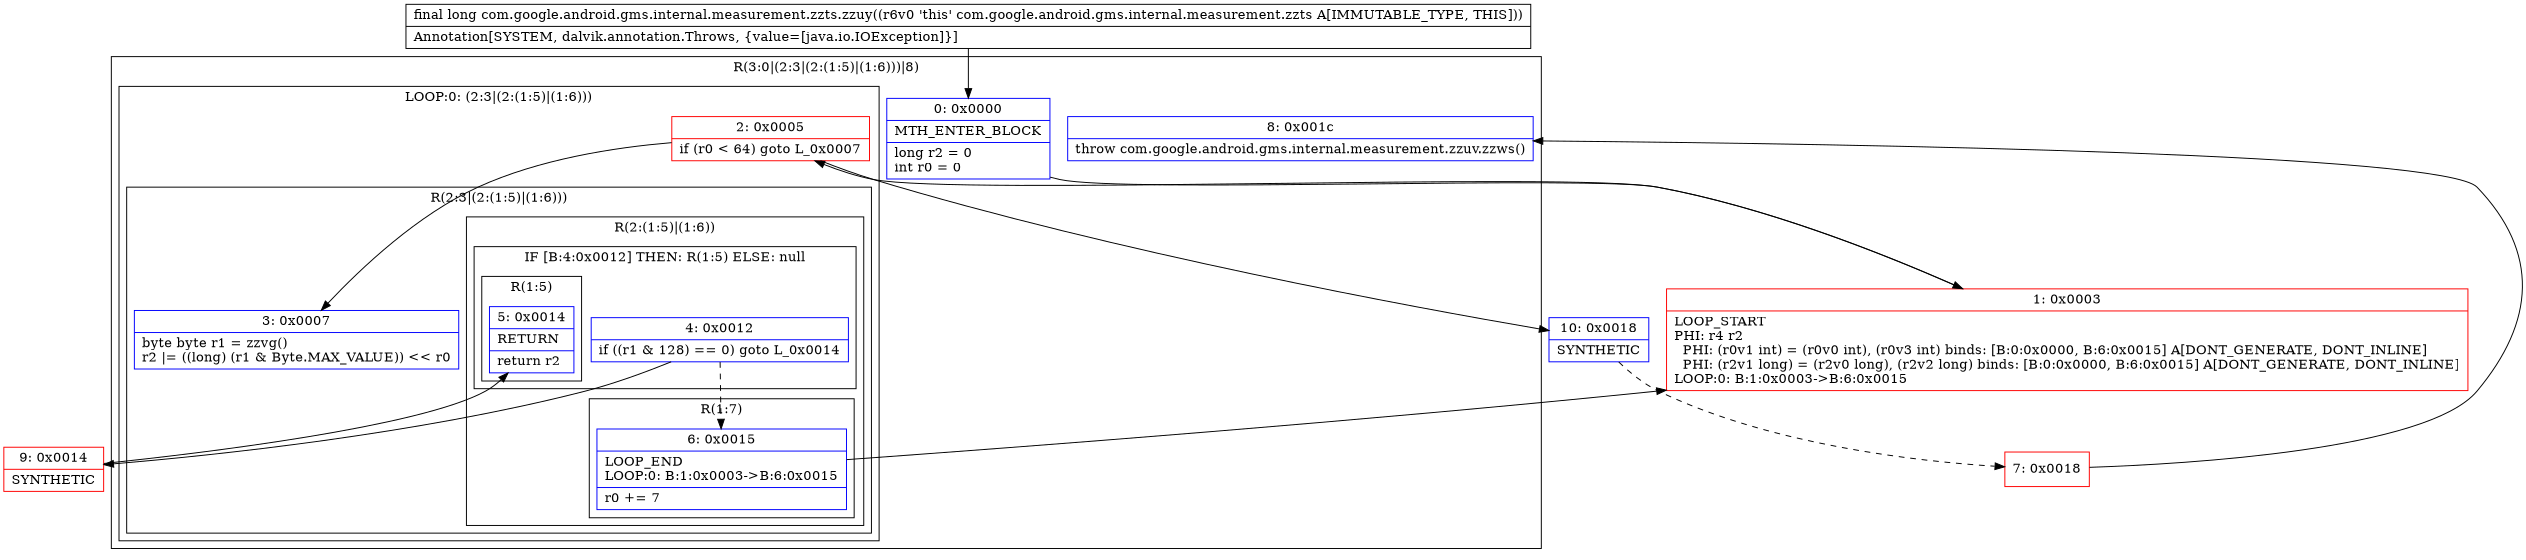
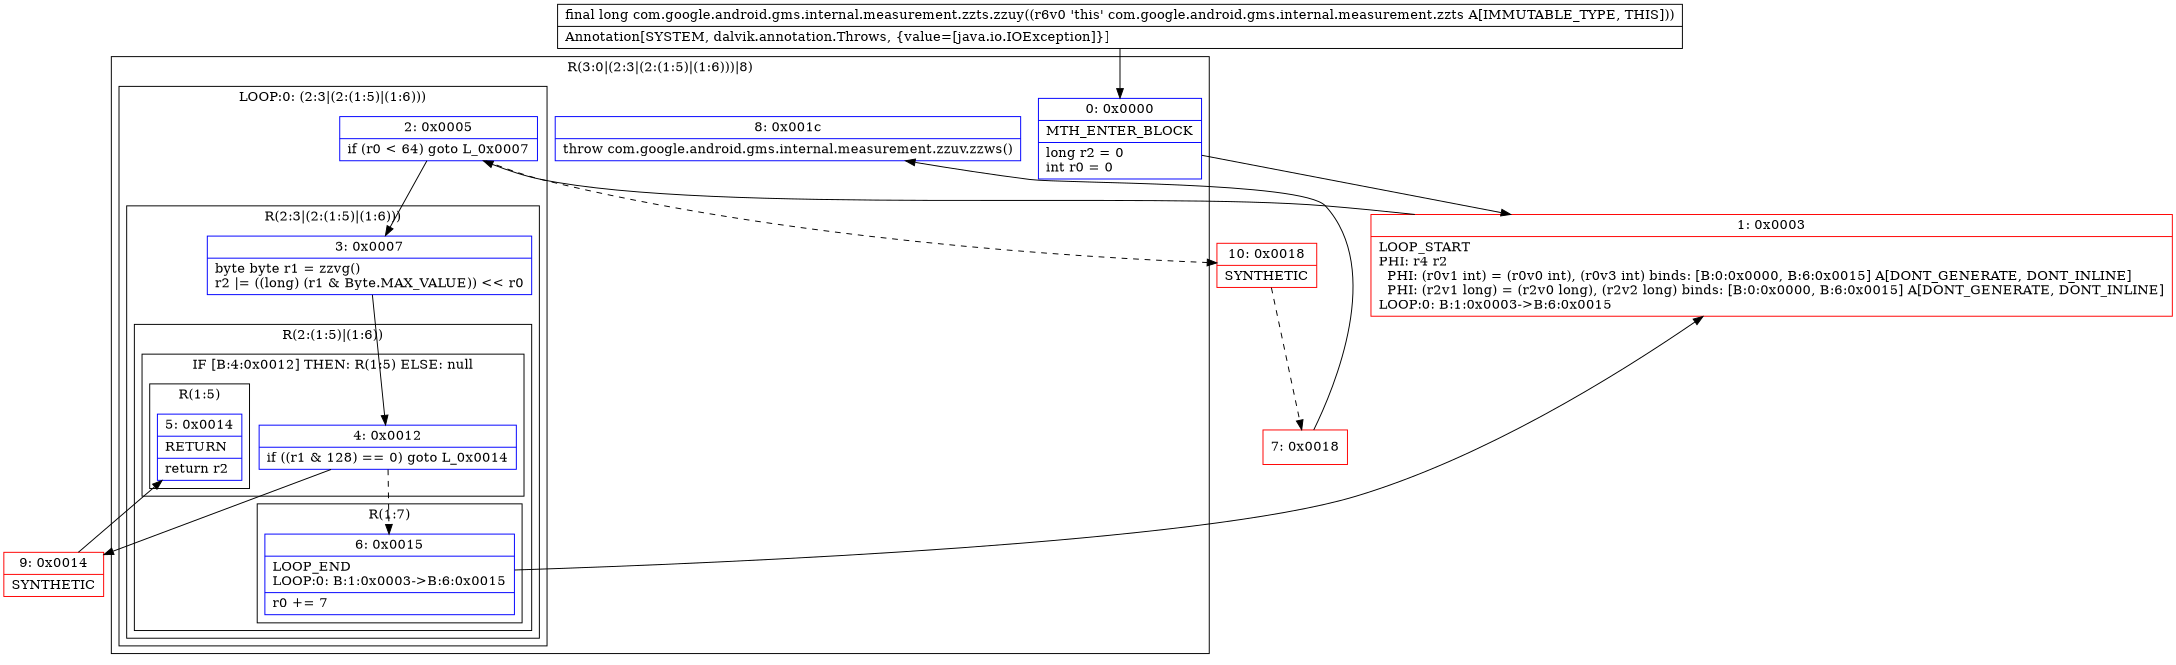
node "2: 0x0005": color red -> blue
edge "2: 0x0005" -> "10: 0x0018": style solid -> dashed
node "10: 0x0018": color blue -> red
edge "3: 0x0007" -> "4: 0x0012": added
